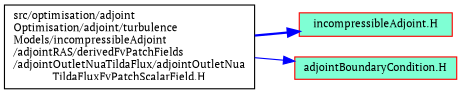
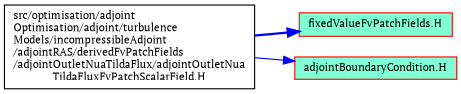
node "incompressibleAdjoint.H": label "incompressibleAdjoint.H" -> "fixedValueFvPatchFields.H"
